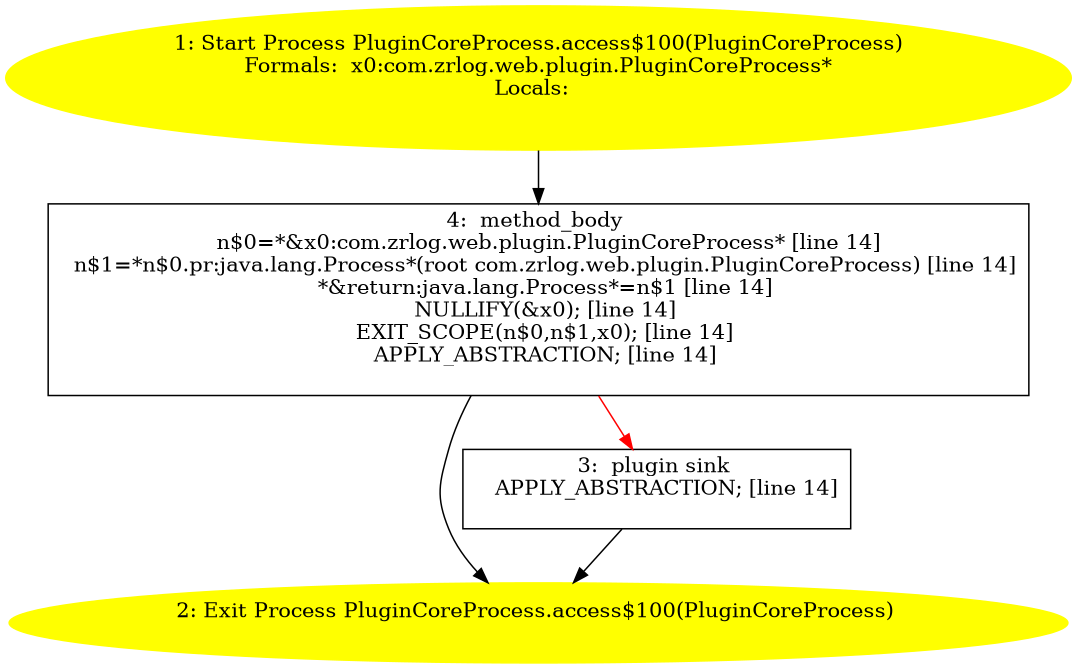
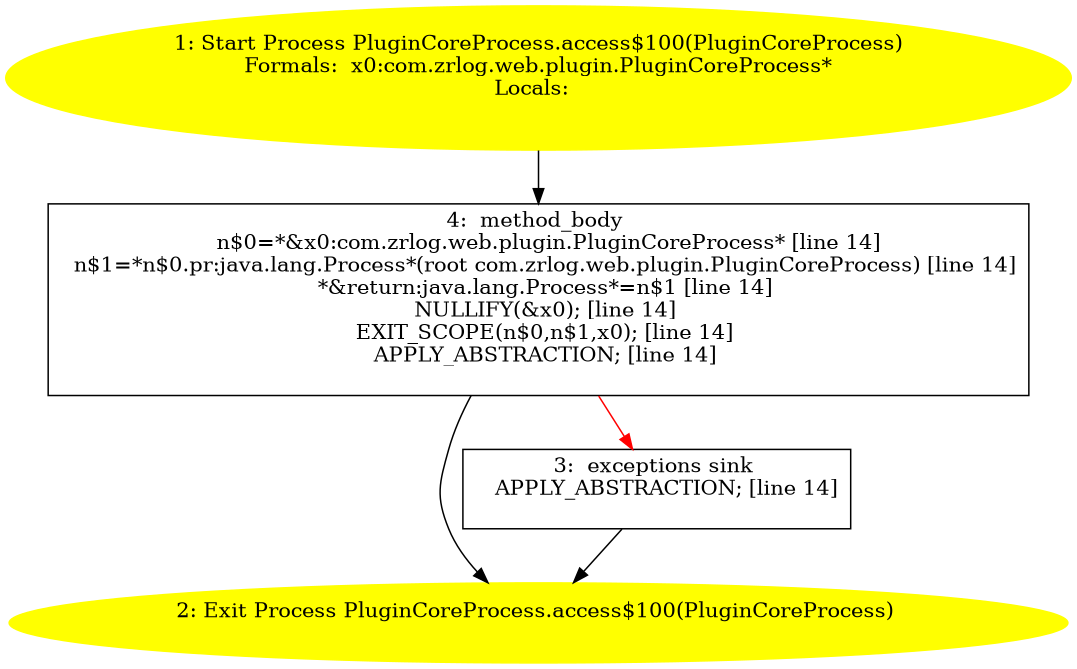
node "3:  plugin sink APPLY_ABSTRACTION; [line 14]": label "3:  plugin sink APPLY_ABSTRACTION; [line 14]" -> "3:  exceptions sink APPLY_ABSTRACTION; [line 14]"
